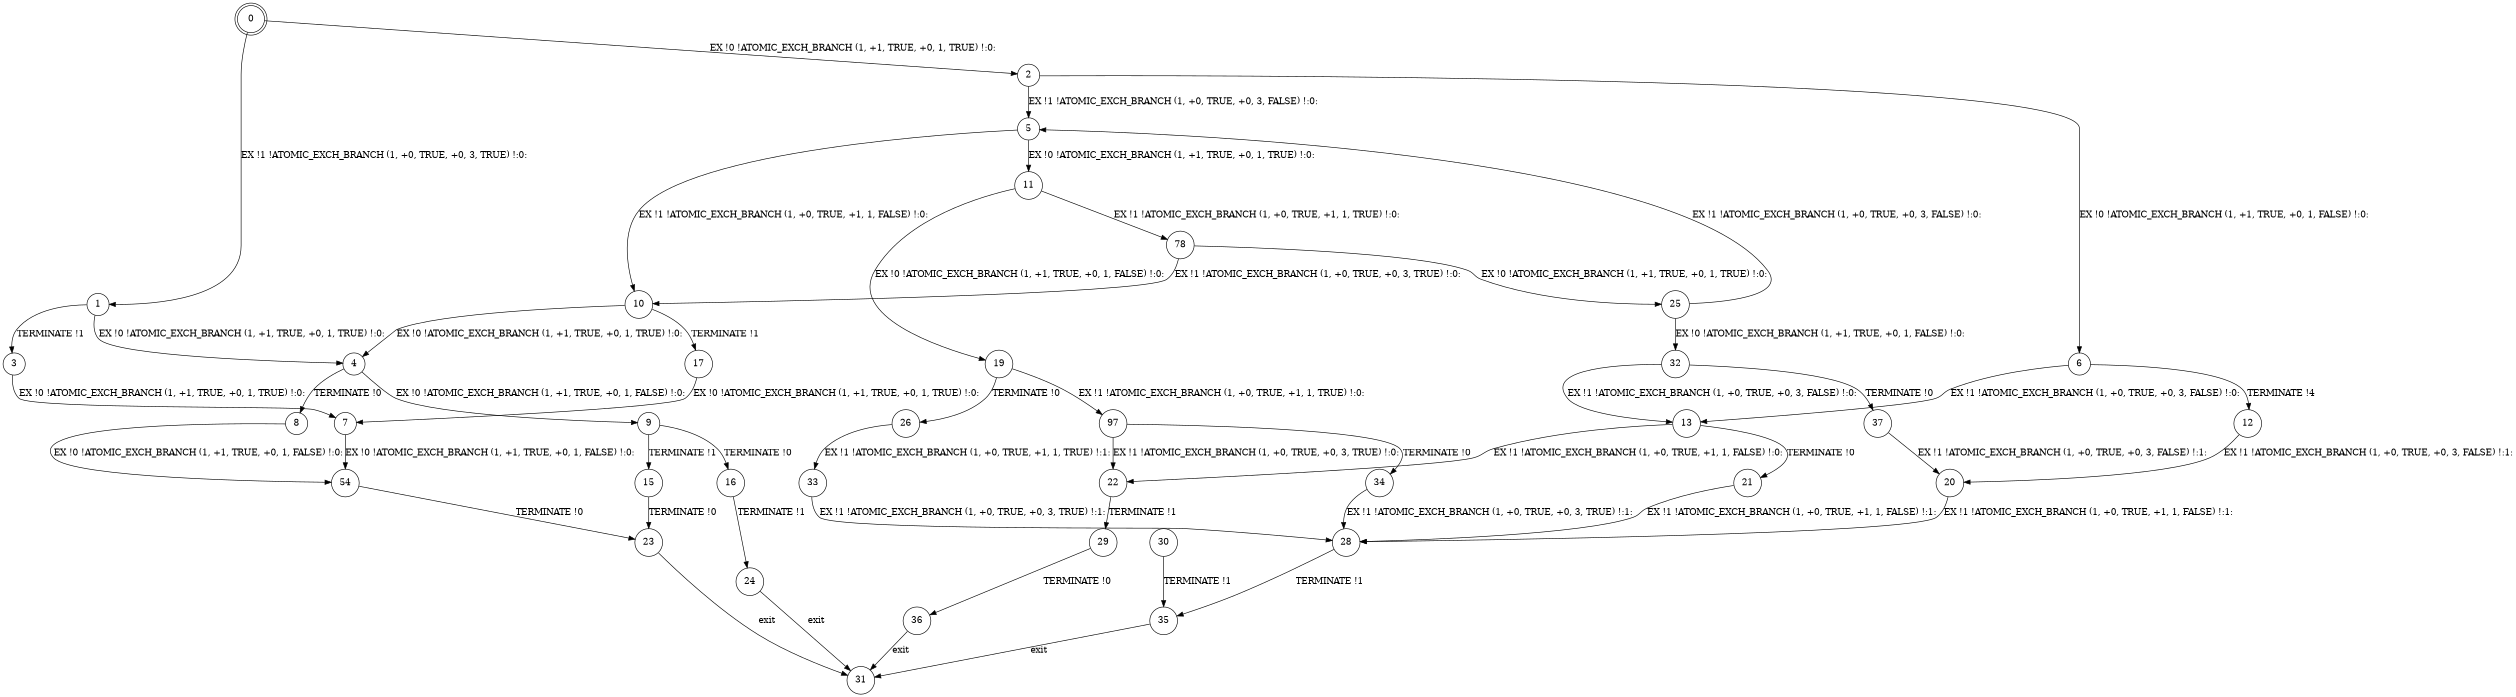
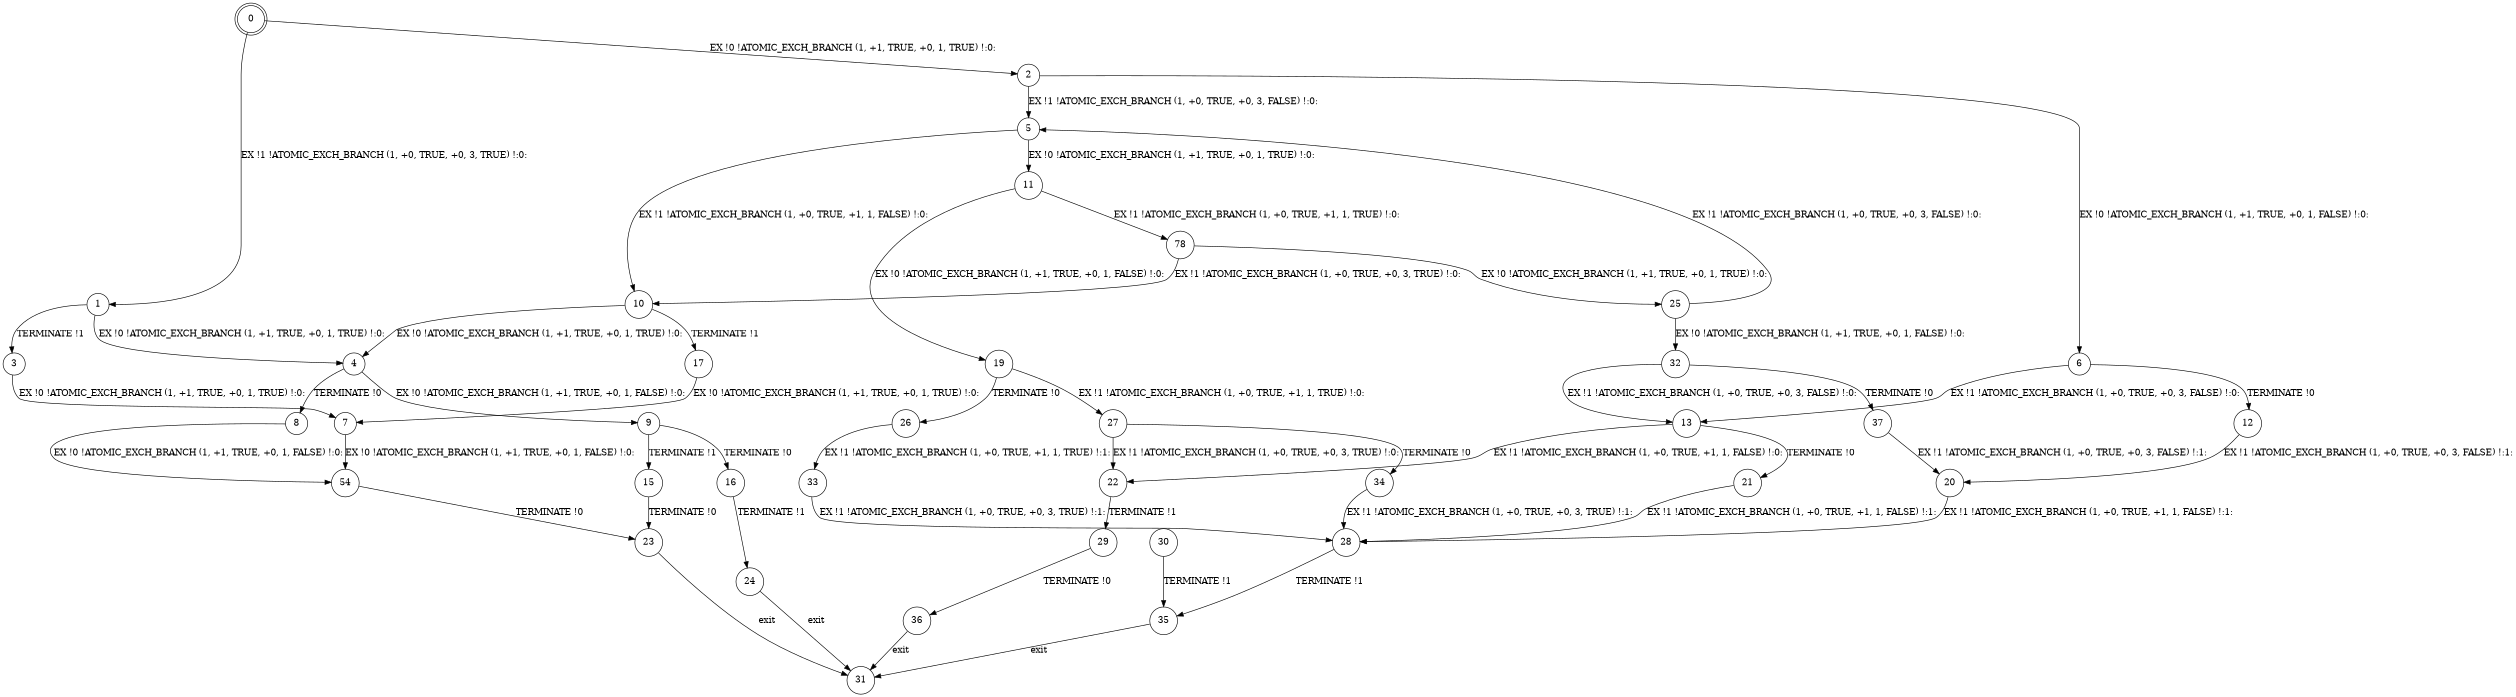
edge "6" -> "12": label "TERMINATE !4" -> "TERMINATE !0"
node "97": label "97" -> "27"
